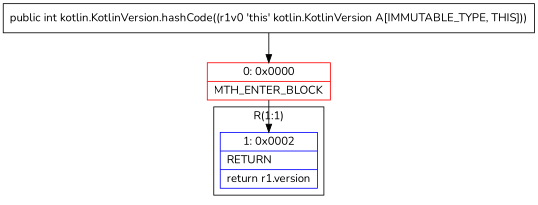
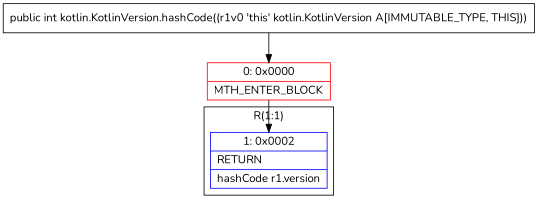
node "1: 0x0002": text "return r1.version" -> "hashCode r1.version"
